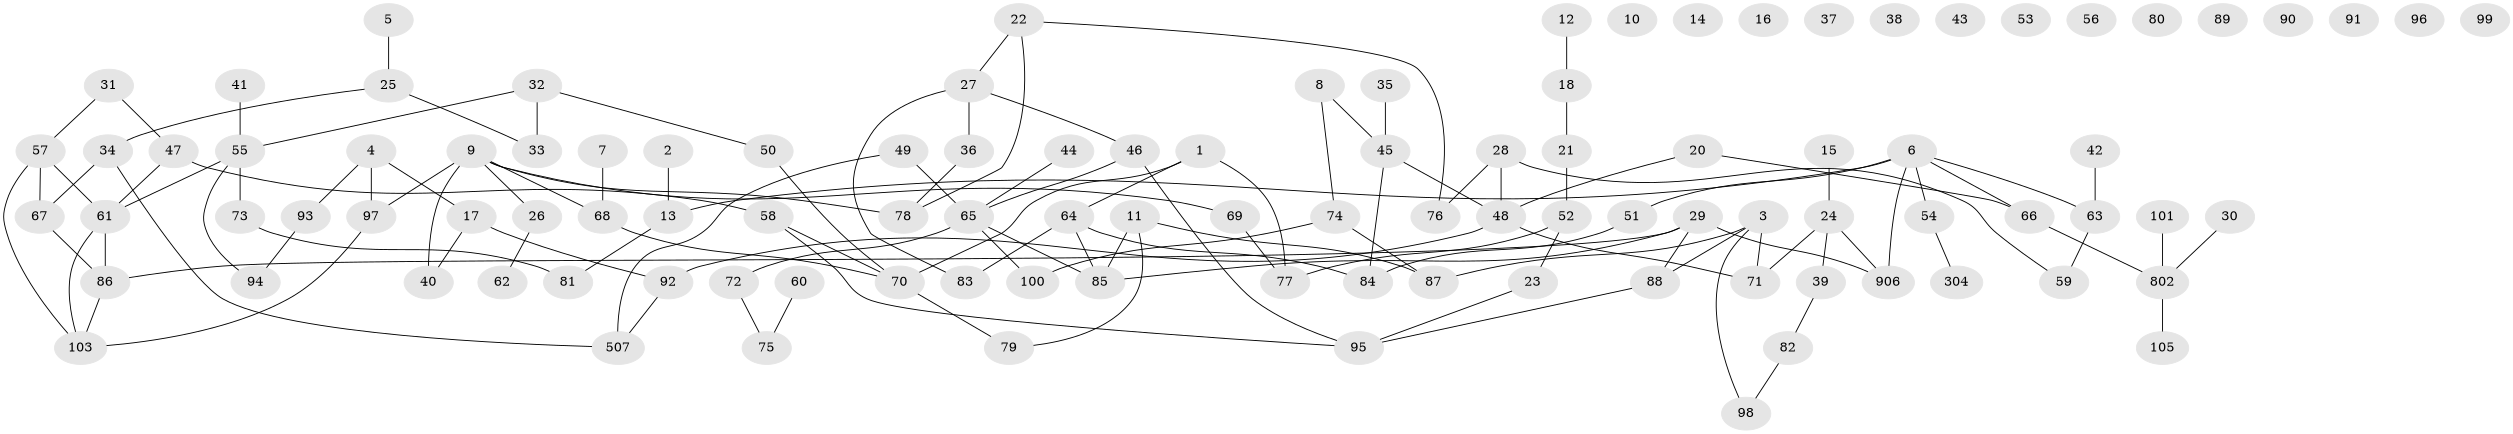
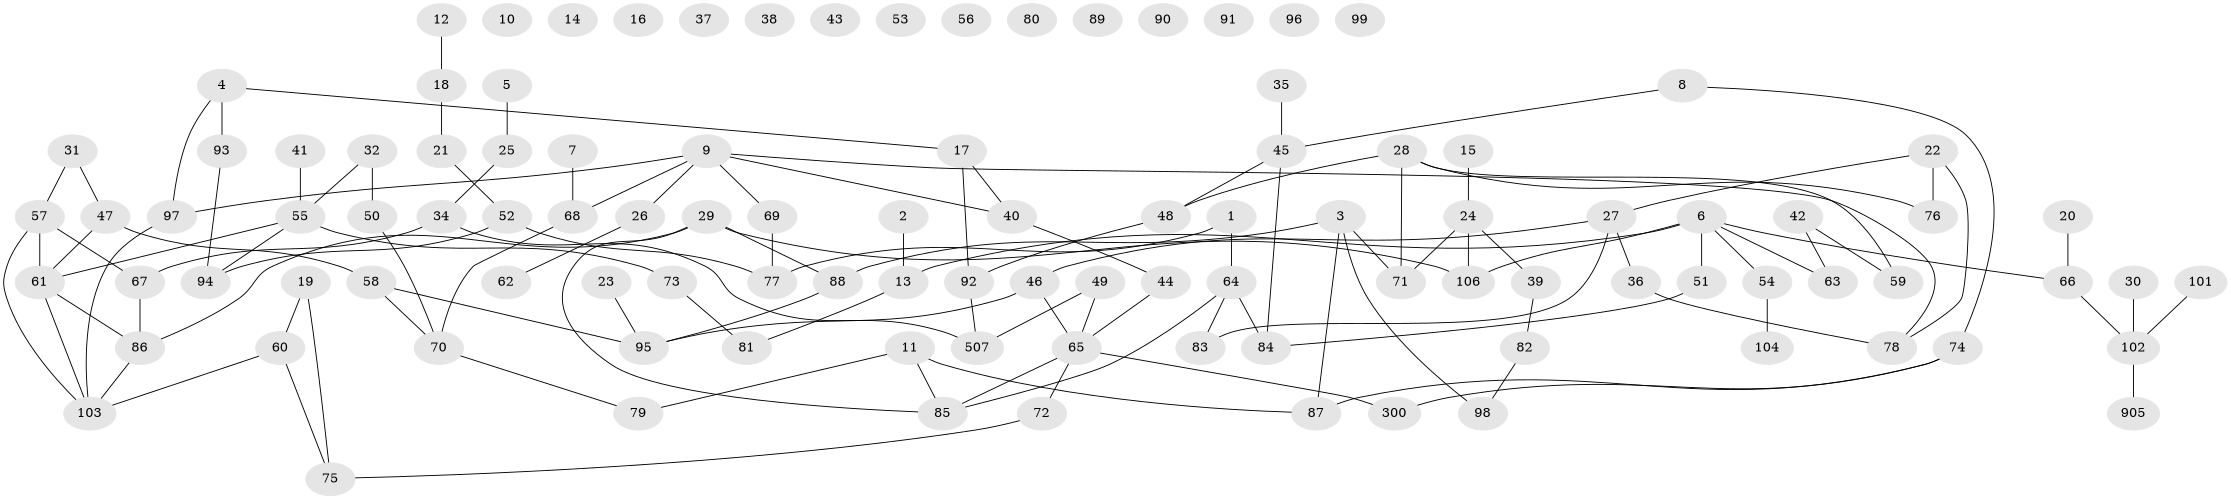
node "33": removed
edge "20" -- "48": removed
edge "1" -- "70": removed
edge "40" -- "44": added
edge "63" -- "59": now "42" -- "59"
edge "52" -- "23": now "52" -- "94"
edge "48" -- "71": now "28" -- "71"
node "19": added
node "100": label "100" -> "300"
node "906": label "906" -> "106"
node "304": label "304" -> "104"
node "802": label "802" -> "102"
node "105": label "105" -> "905"
edge "60" -- "103": added
